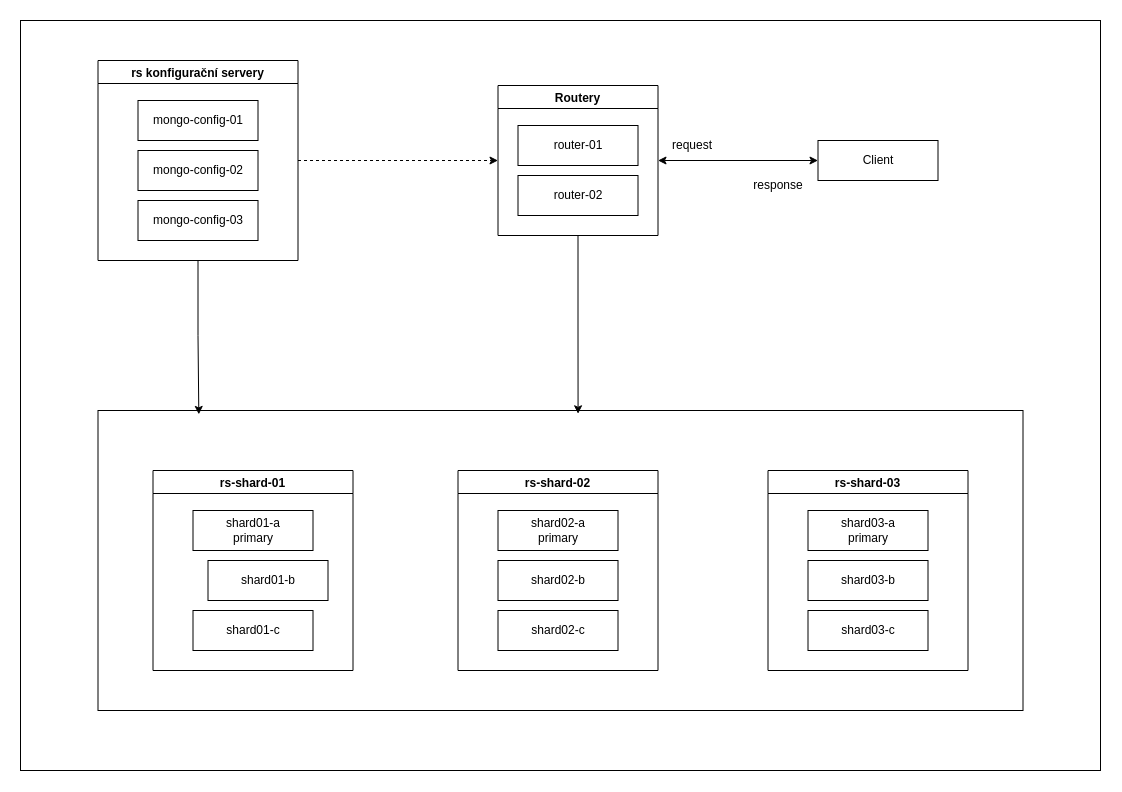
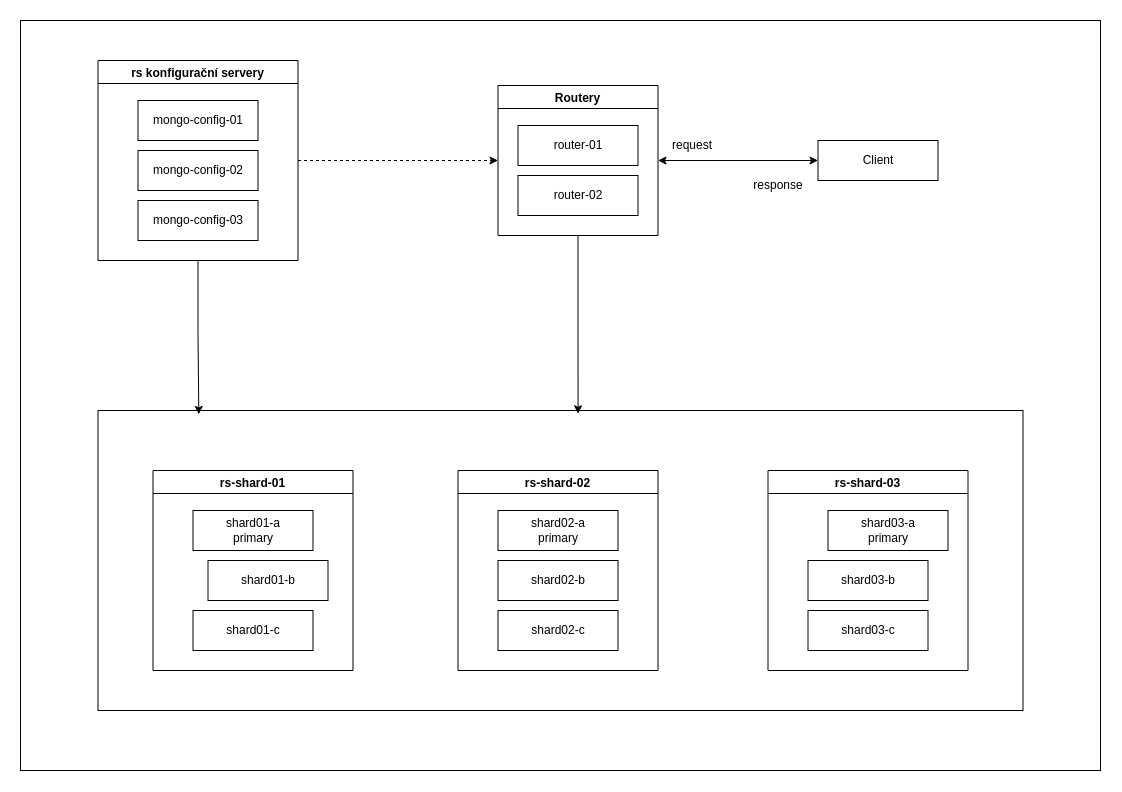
node "shard03-a primary": moved (868, 531) -> (888, 531)
